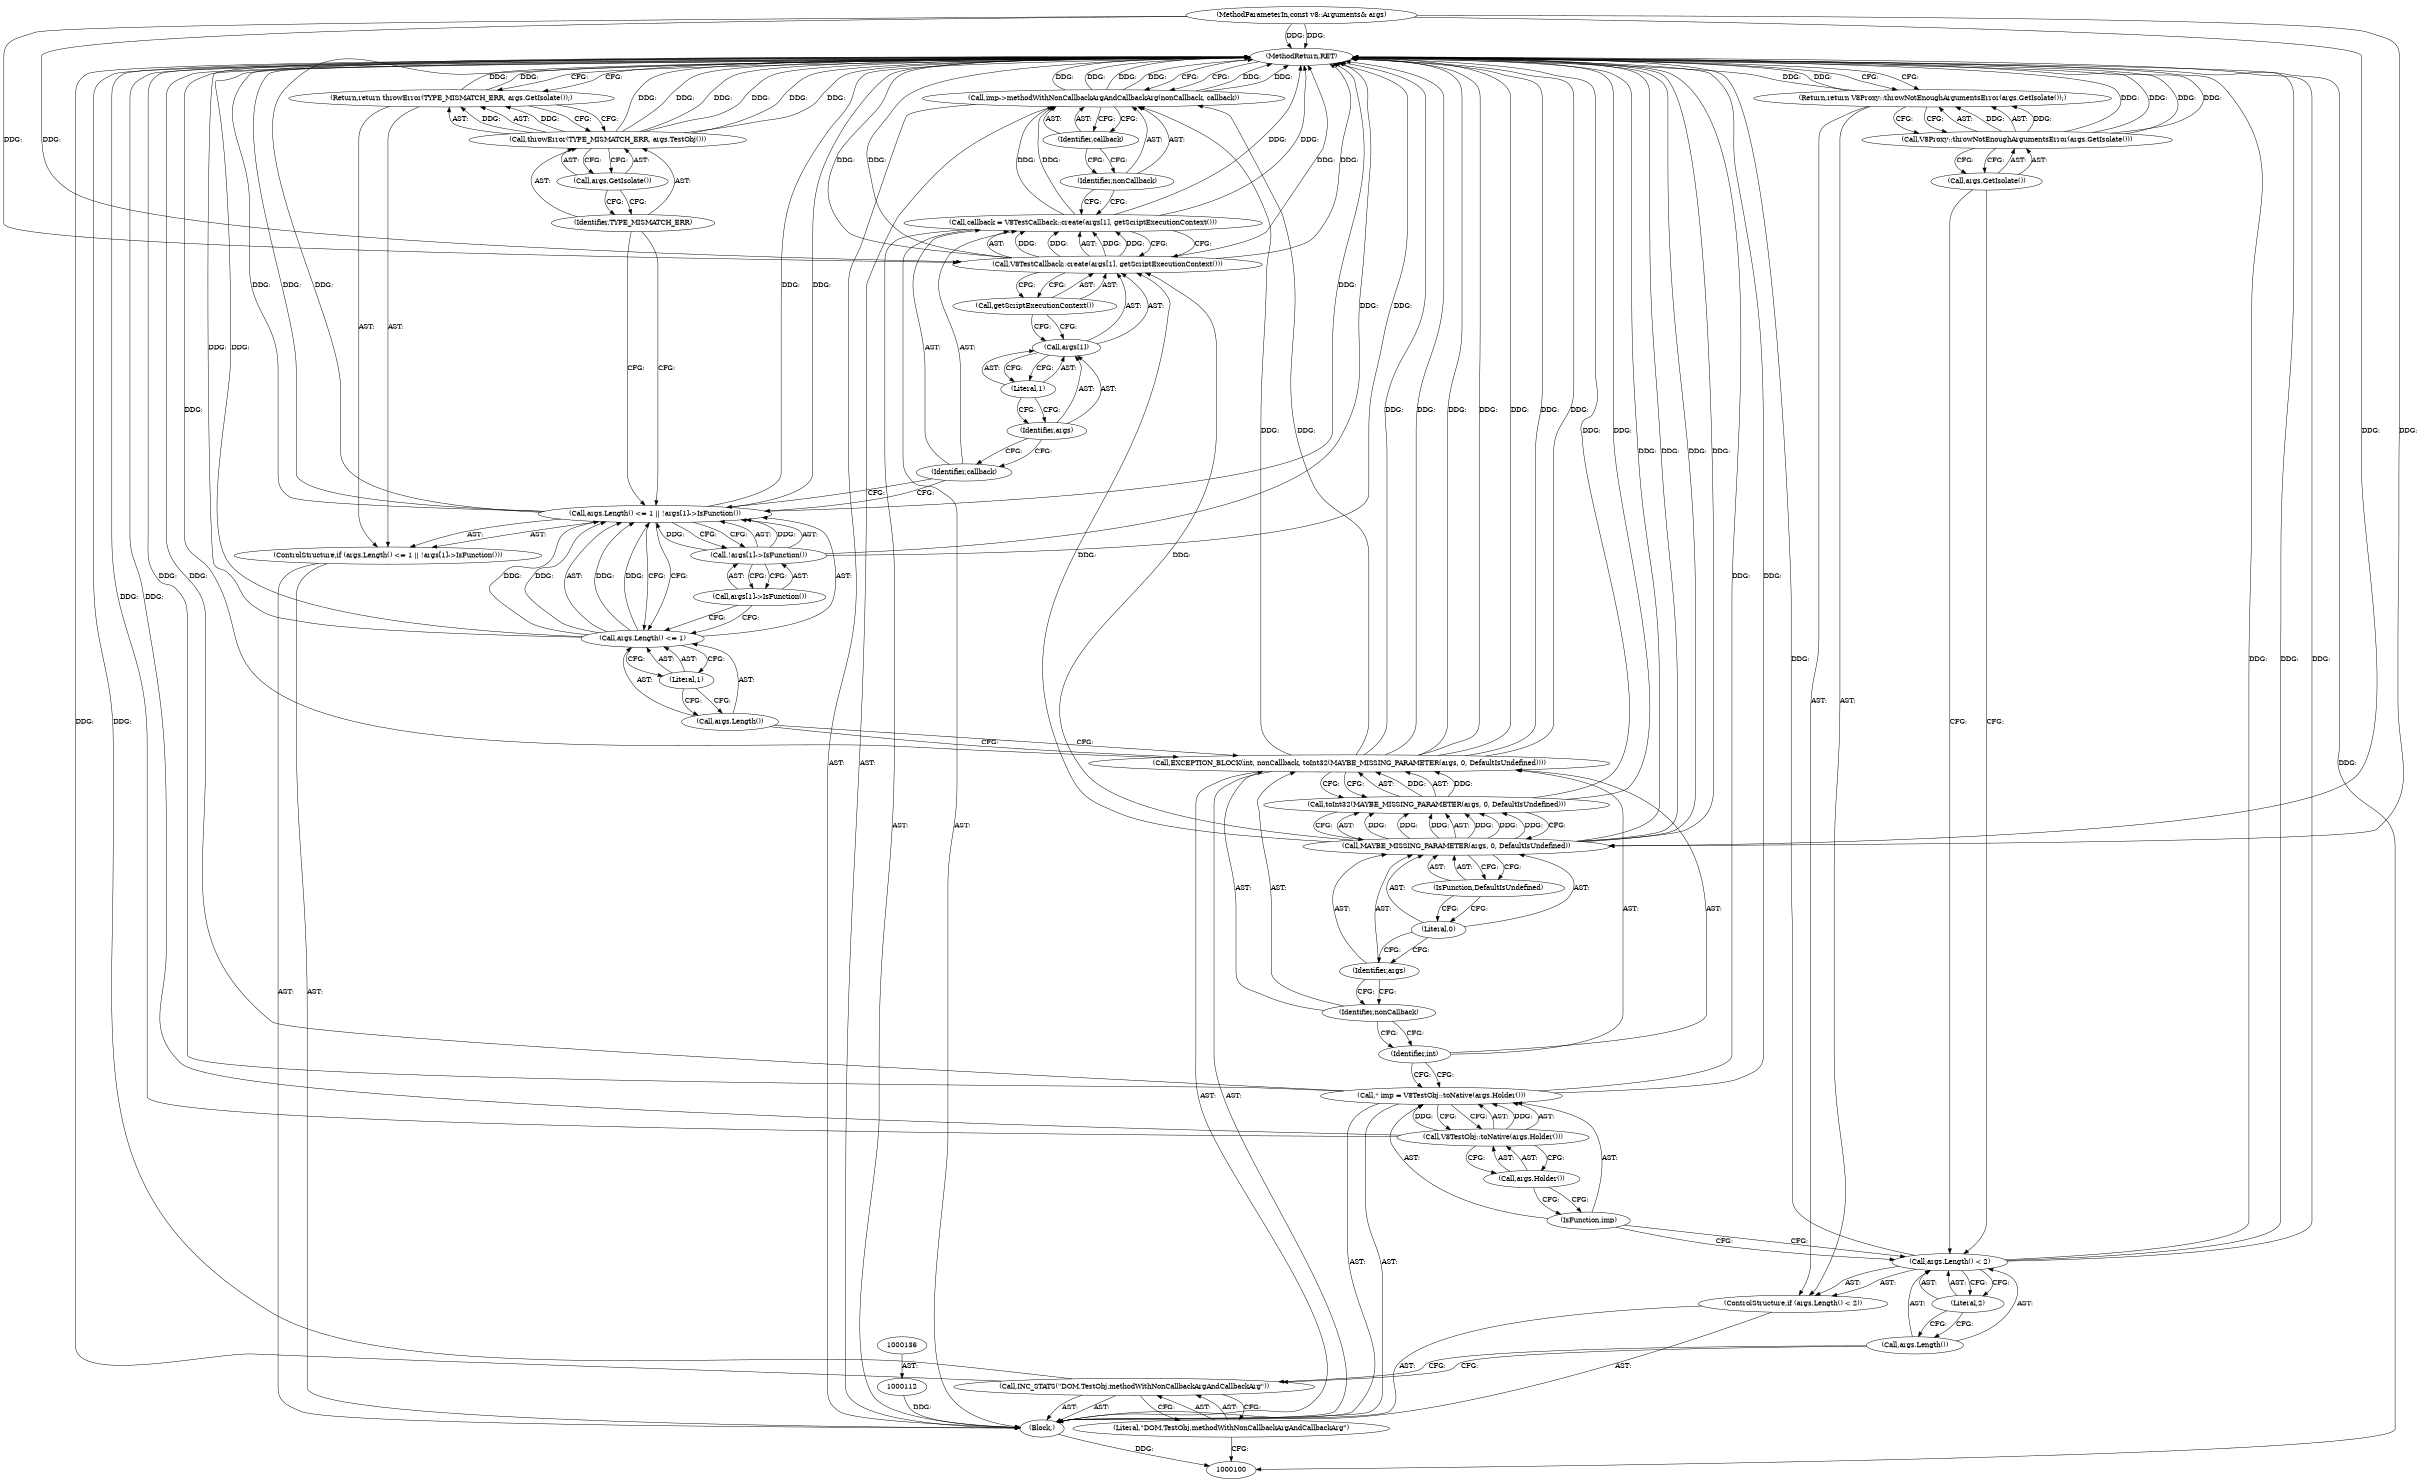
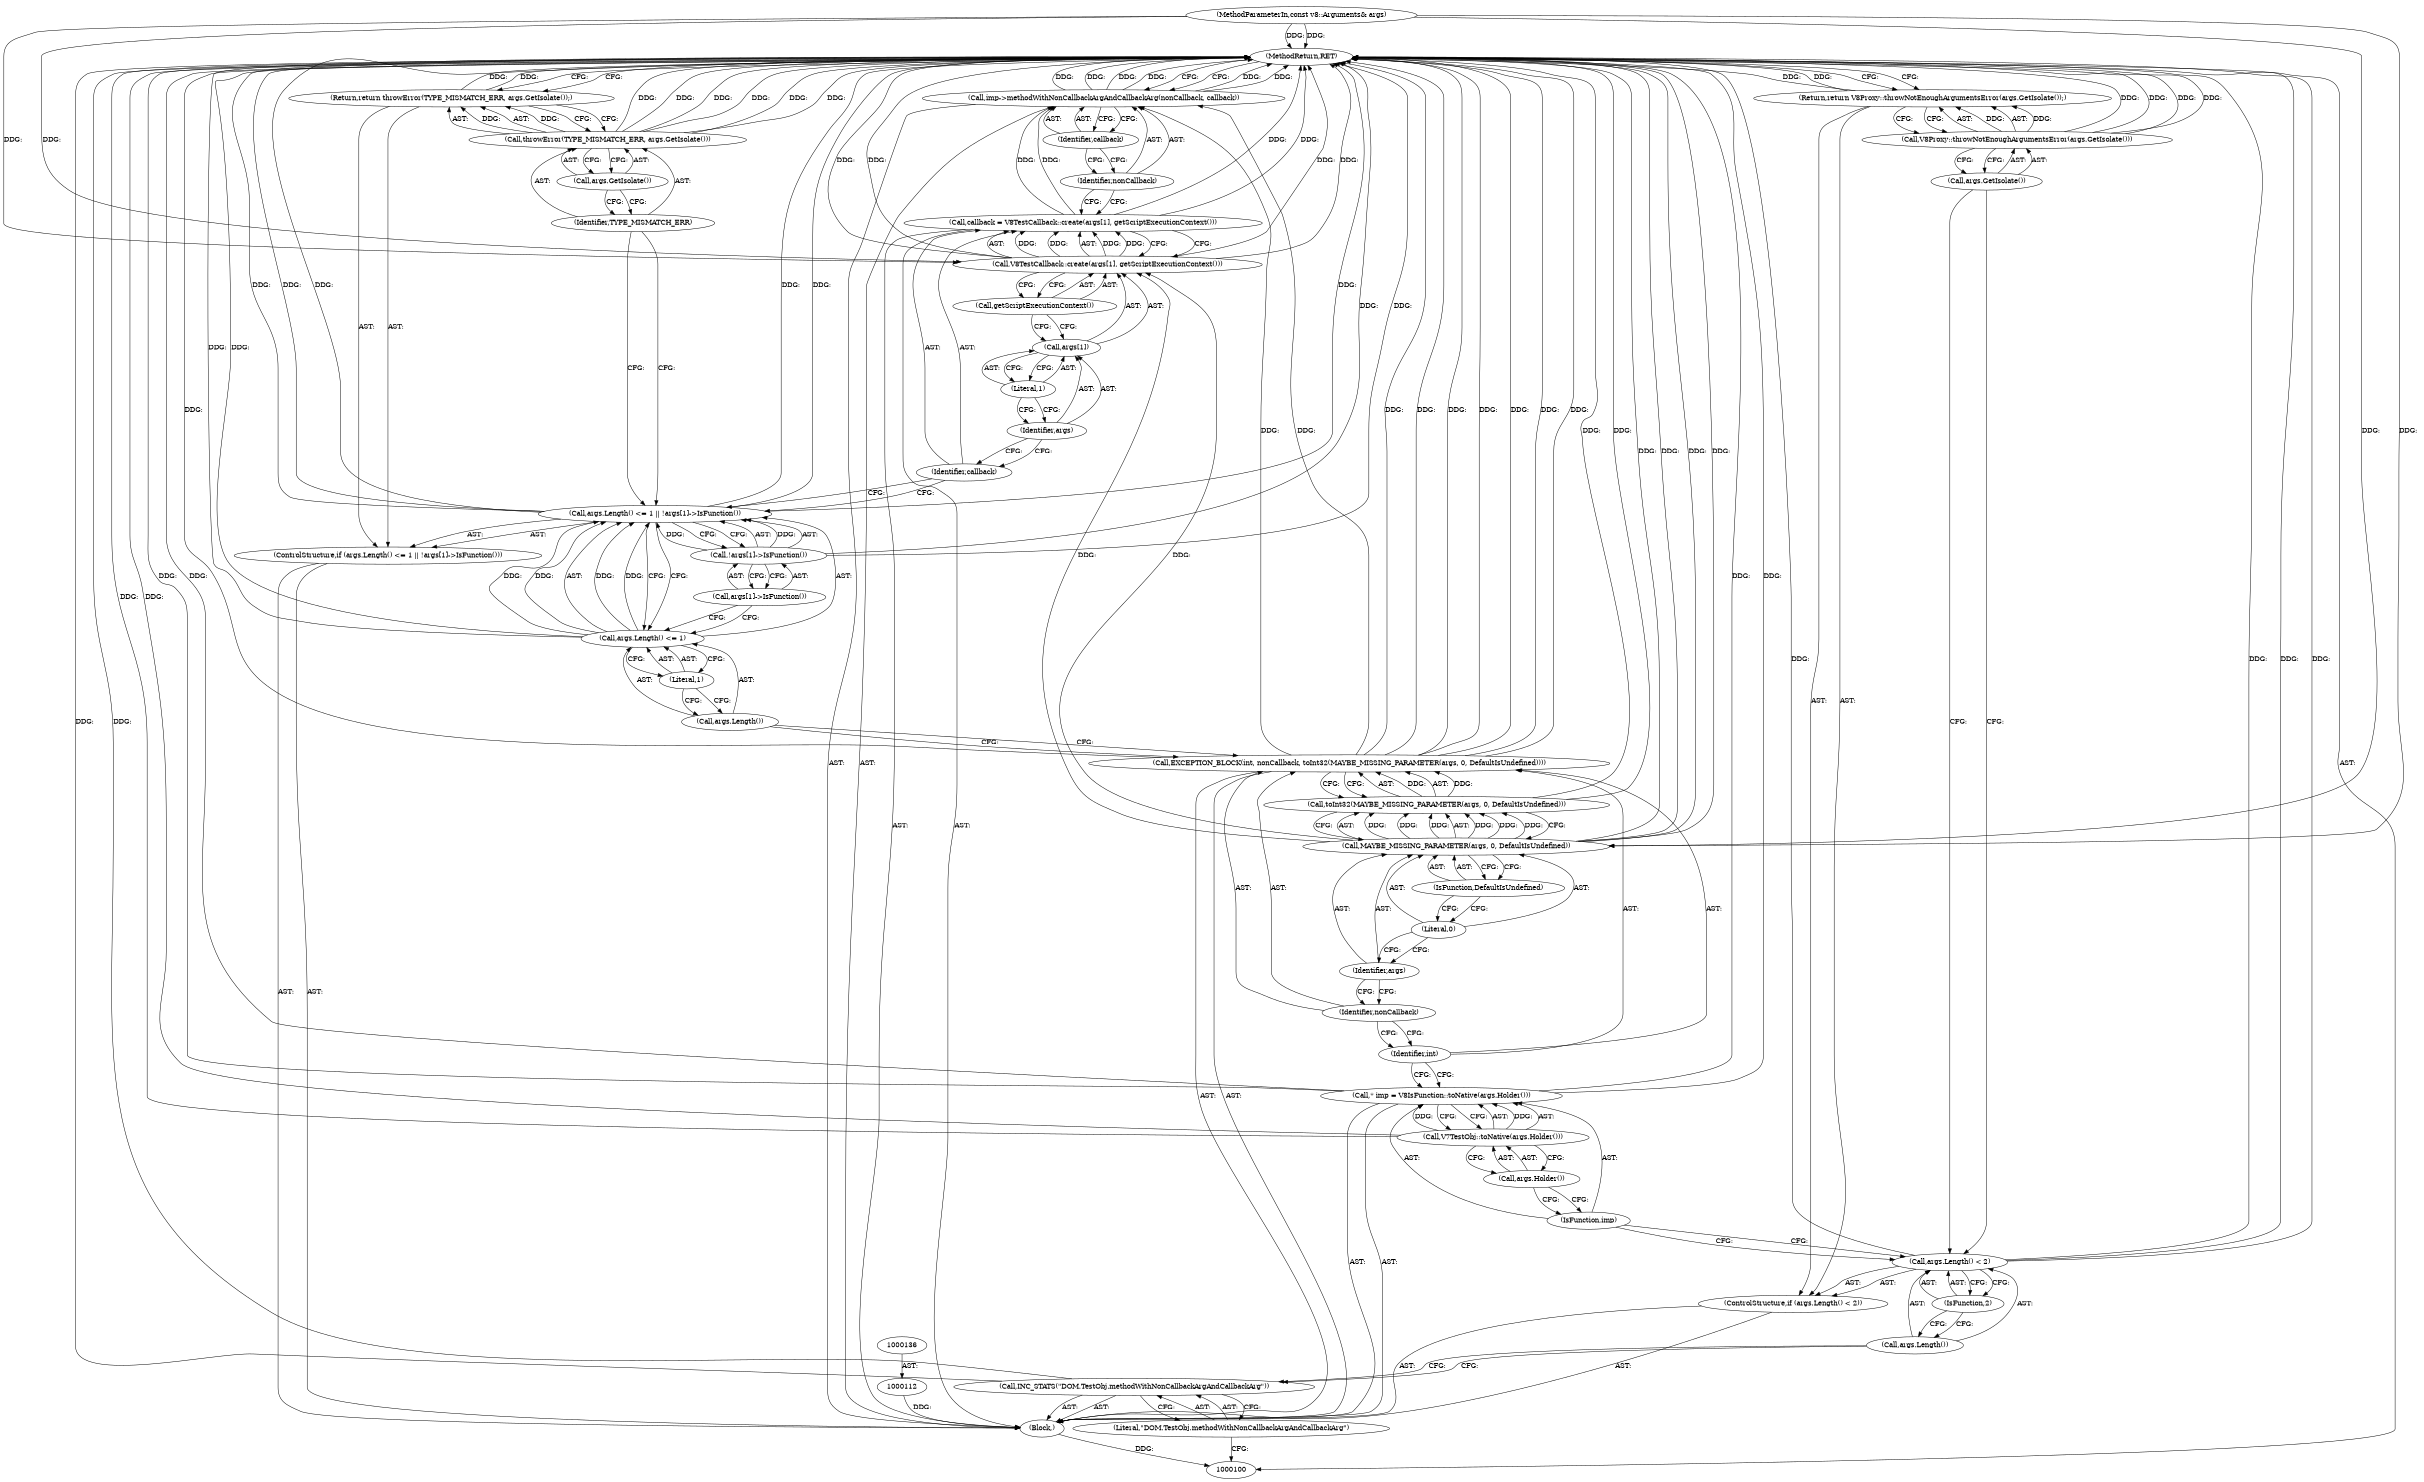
node "(Call,throwError(TYPE_MISMATCH_ERR, args.TestObj()))": label "(Call,throwError(TYPE_MISMATCH_ERR, args.TestObj()))" -> "(Call,throwError(TYPE_MISMATCH_ERR, args.GetIsolate()))"
edge "(MethodReturn,RET)" -> "1000100": label "DDG: " -> "AST: "
node "(Call,* imp = V8TestObj::toNative(args.Holder()))": label "(Call,* imp = V8TestObj::toNative(args.Holder()))" -> "(Call,* imp = V8IsFunction::toNative(args.Holder()))"
node "(Call,V8TestObj::toNative(args.Holder()))": label "(Call,V8TestObj::toNative(args.Holder()))" -> "(Call,V7TestObj::toNative(args.Holder()))"
node "(Literal,2)": label "(Literal,2)" -> "(IsFunction,2)"
